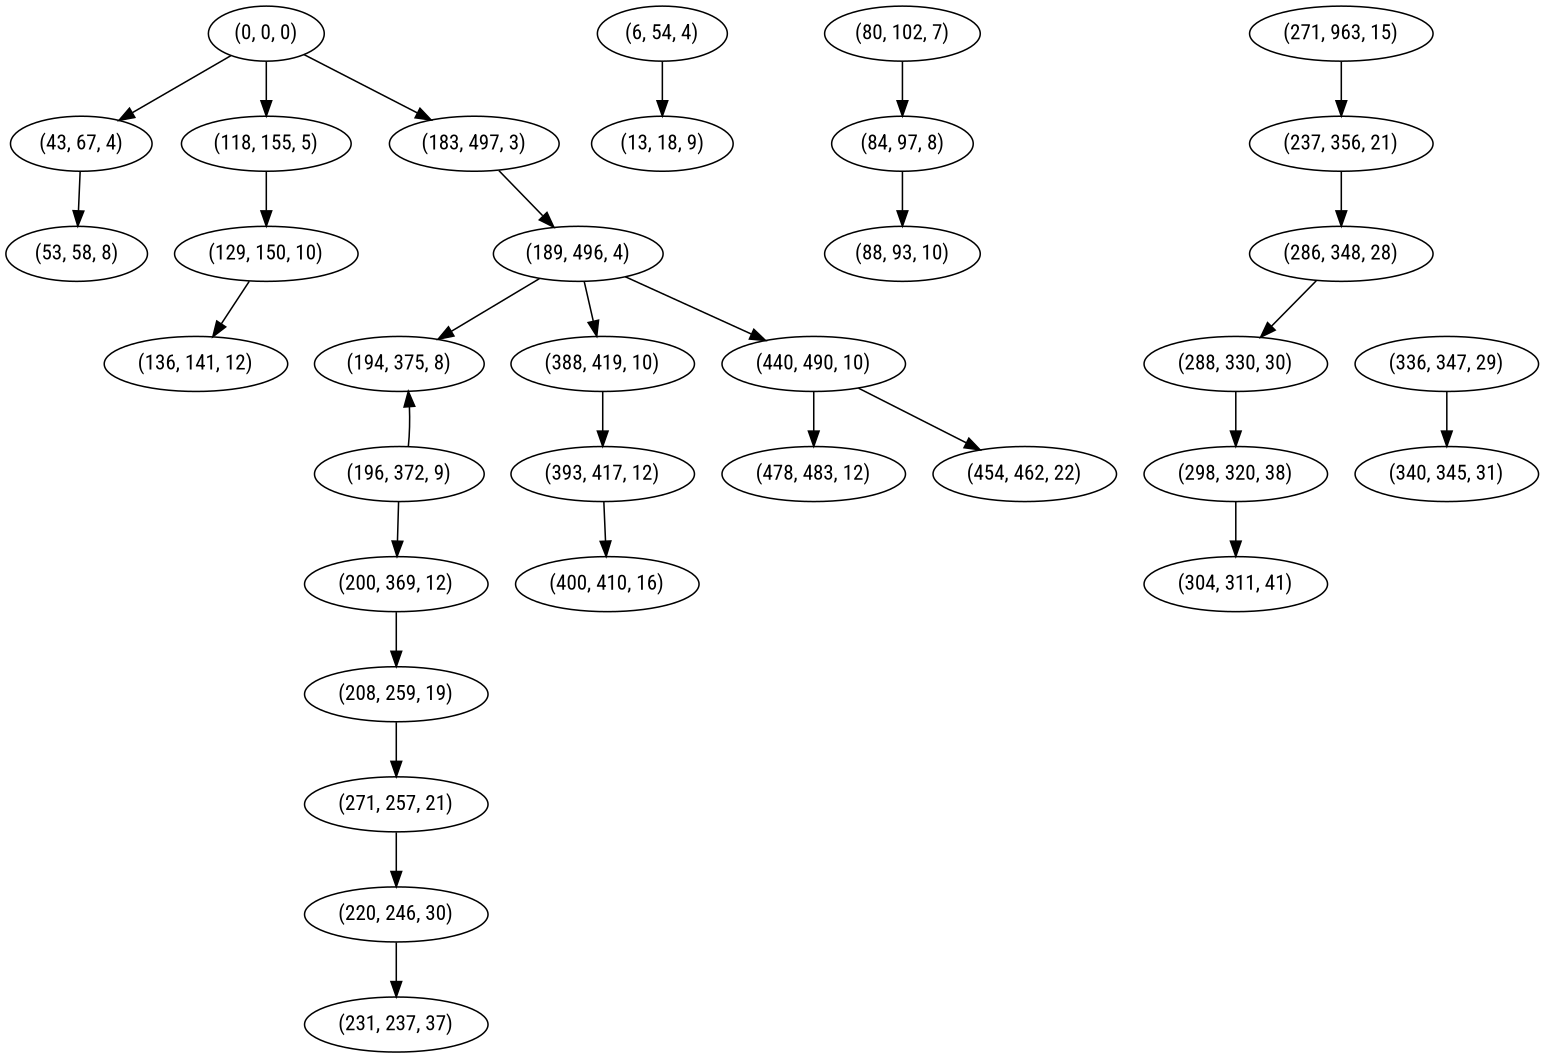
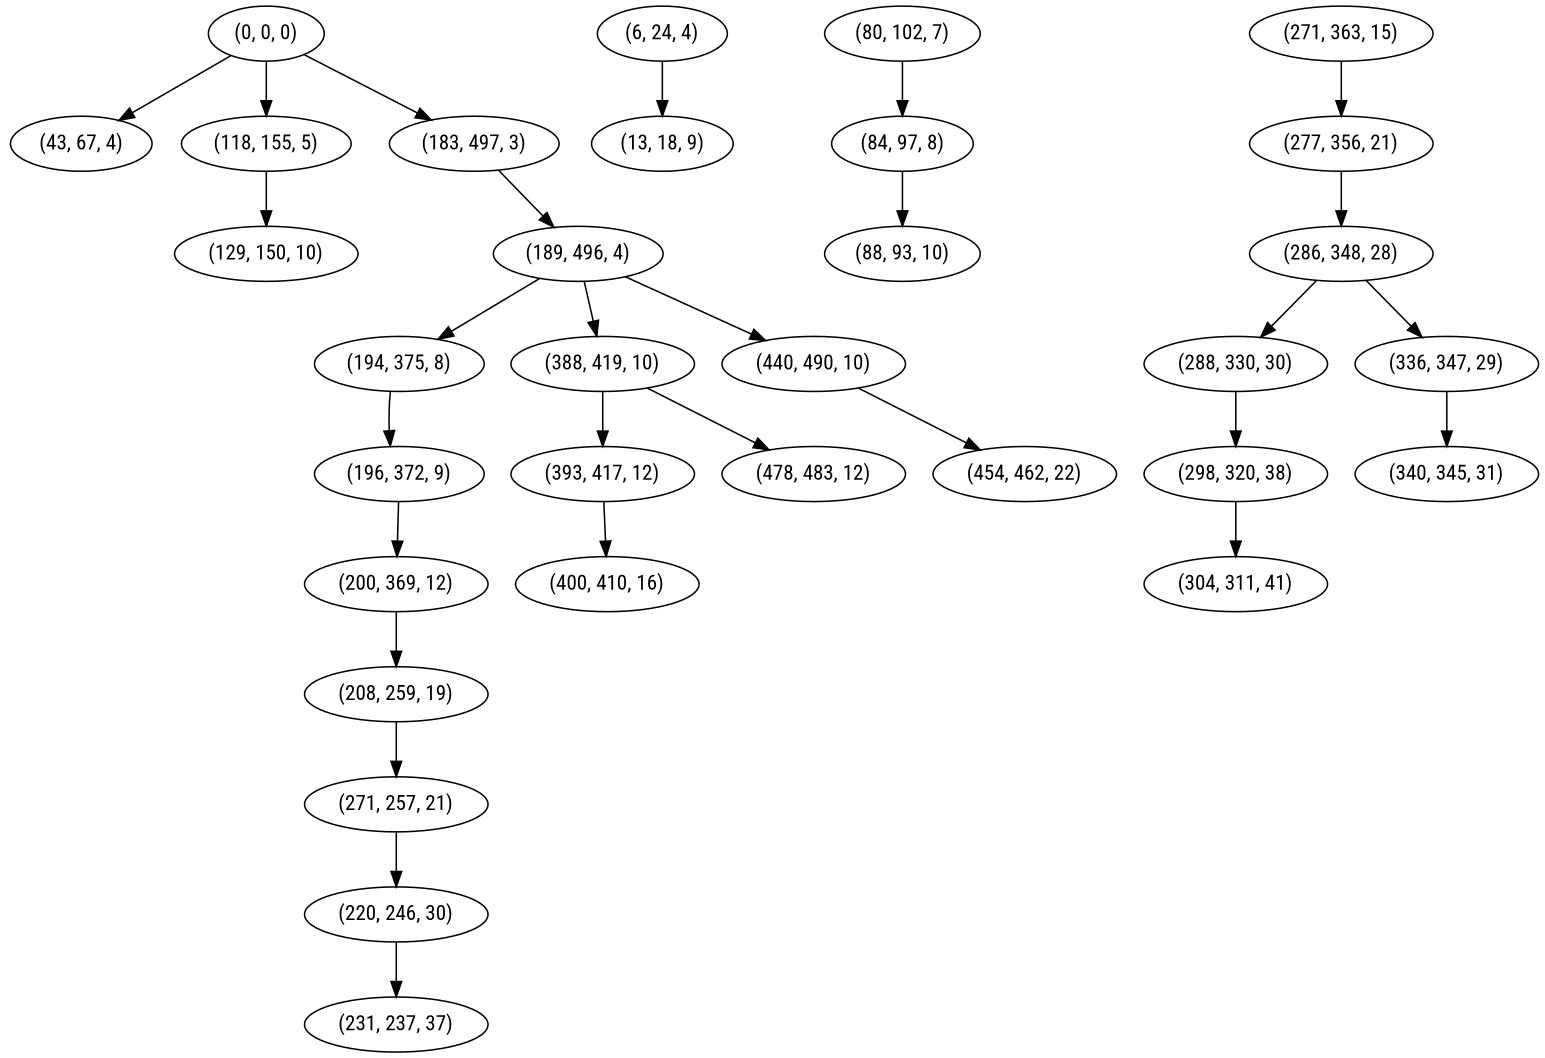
node "(6, 54, 4)": label "(6, 54, 4)" -> "(6, 24, 4)"
node "(271, 963, 15)": label "(271, 963, 15)" -> "(271, 363, 15)"
node "(237, 356, 21)": label "(237, 356, 21)" -> "(277, 356, 21)"
node "(53, 58, 8)": removed
edge "(286, 348, 28)" -> "(336, 347, 29)": added
node "(136, 141, 12)": removed
edge "(440, 490, 10)" -> "(478, 483, 12)": now "(388, 419, 10)" -> "(478, 483, 12)"
edge "(196, 372, 9)" -> "(194, 375, 8)": reversed
